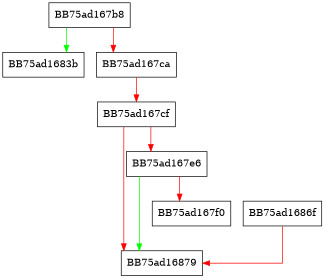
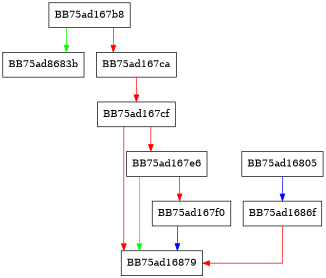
node "BB75ad1683b": label "BB75ad1683b" -> "BB75ad8683b"
node "BB75ad16805": added
edge "BB75ad167f0" -> "BB75ad16879": added
